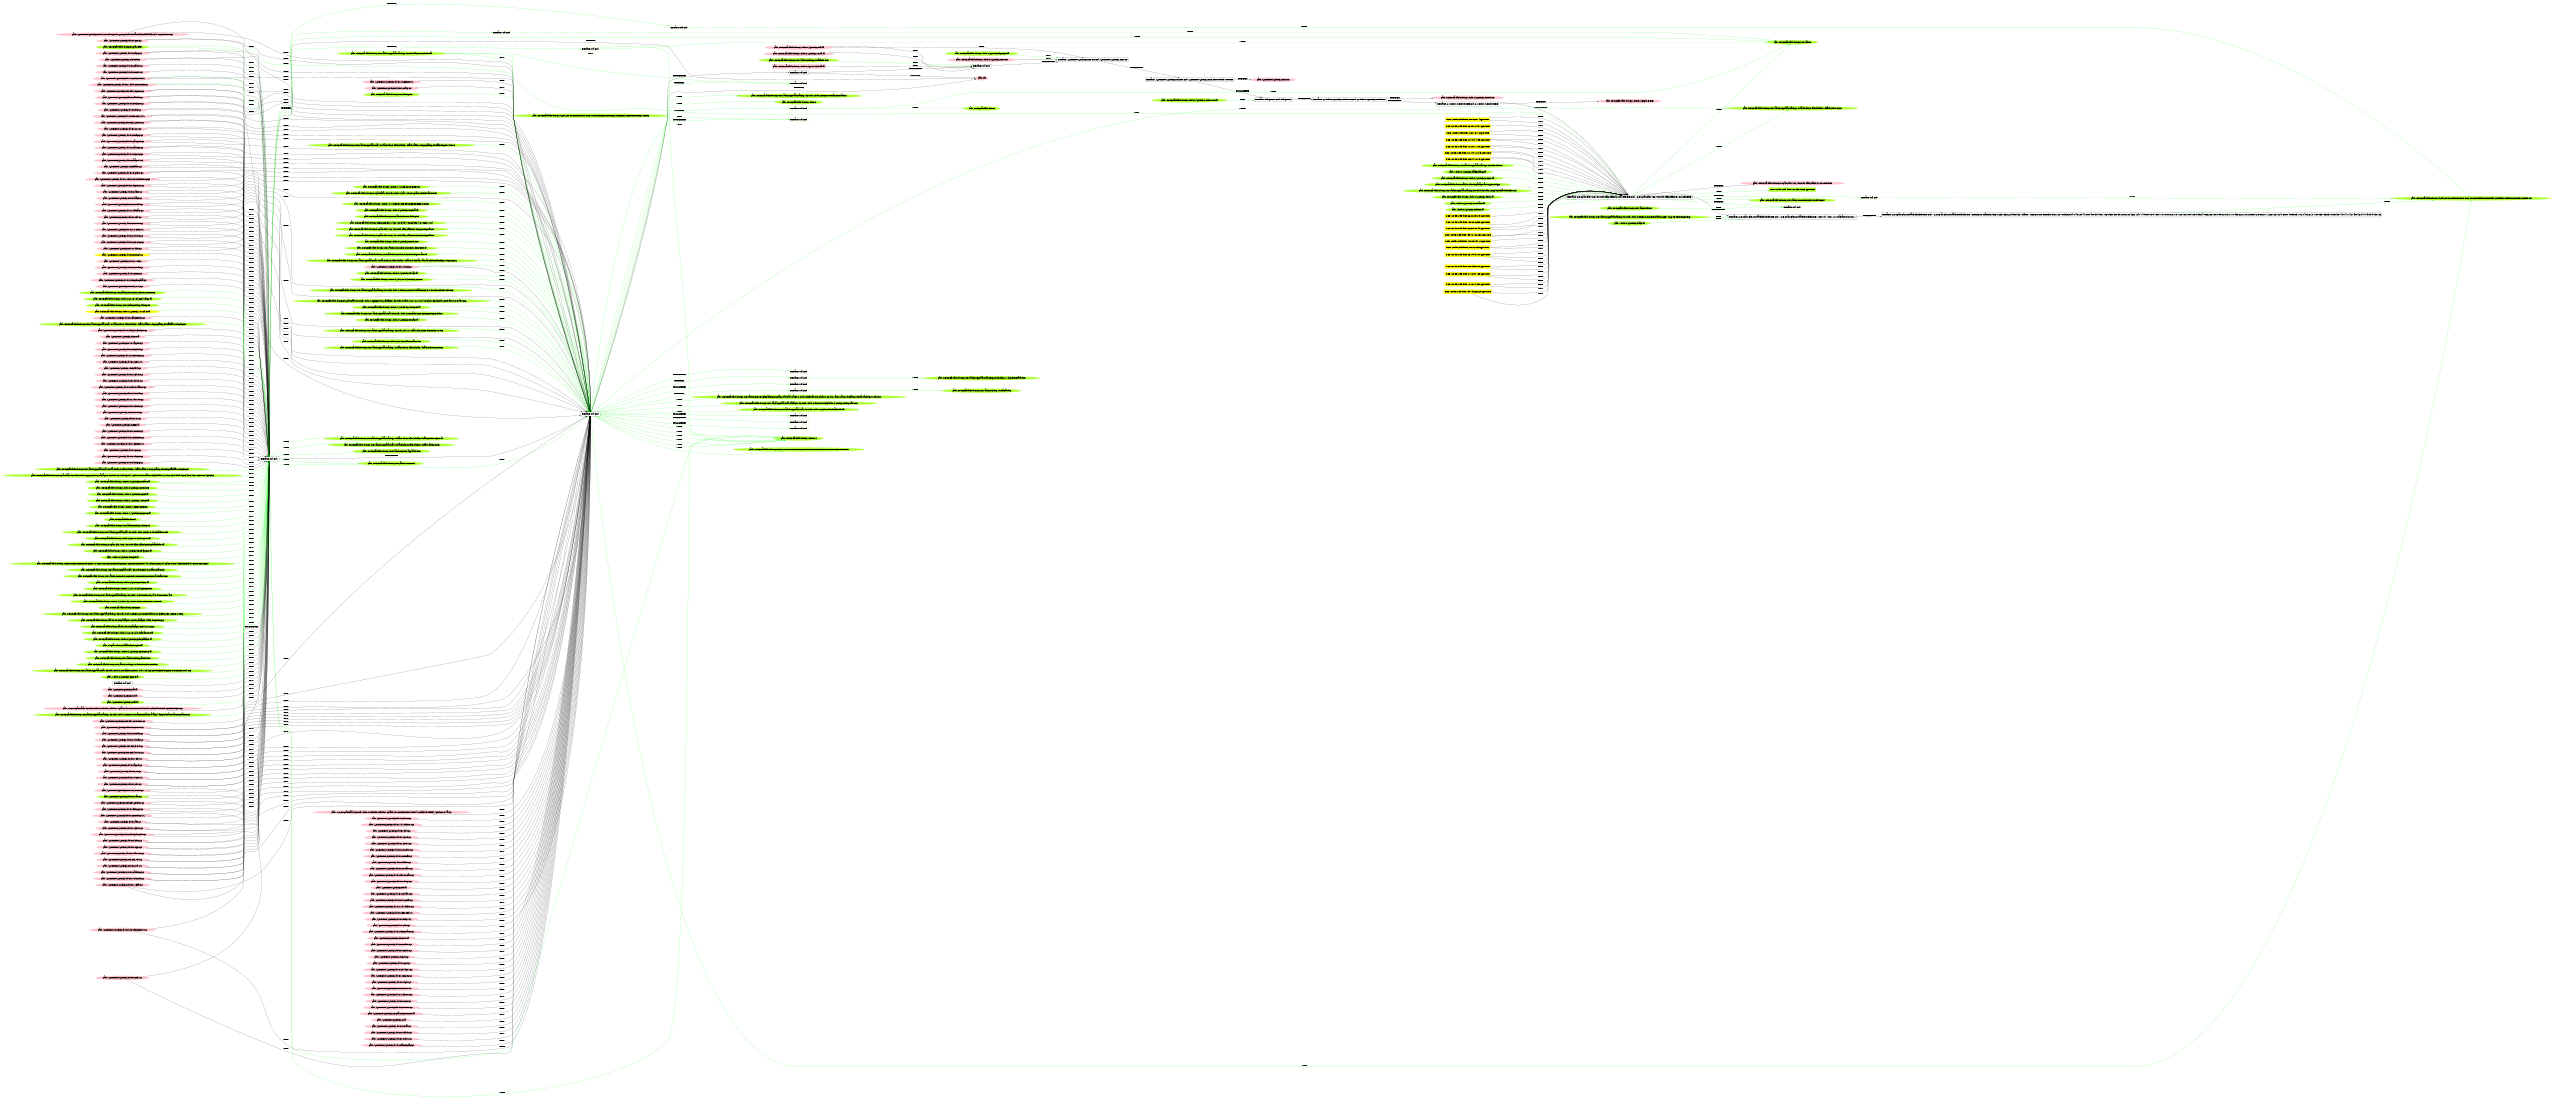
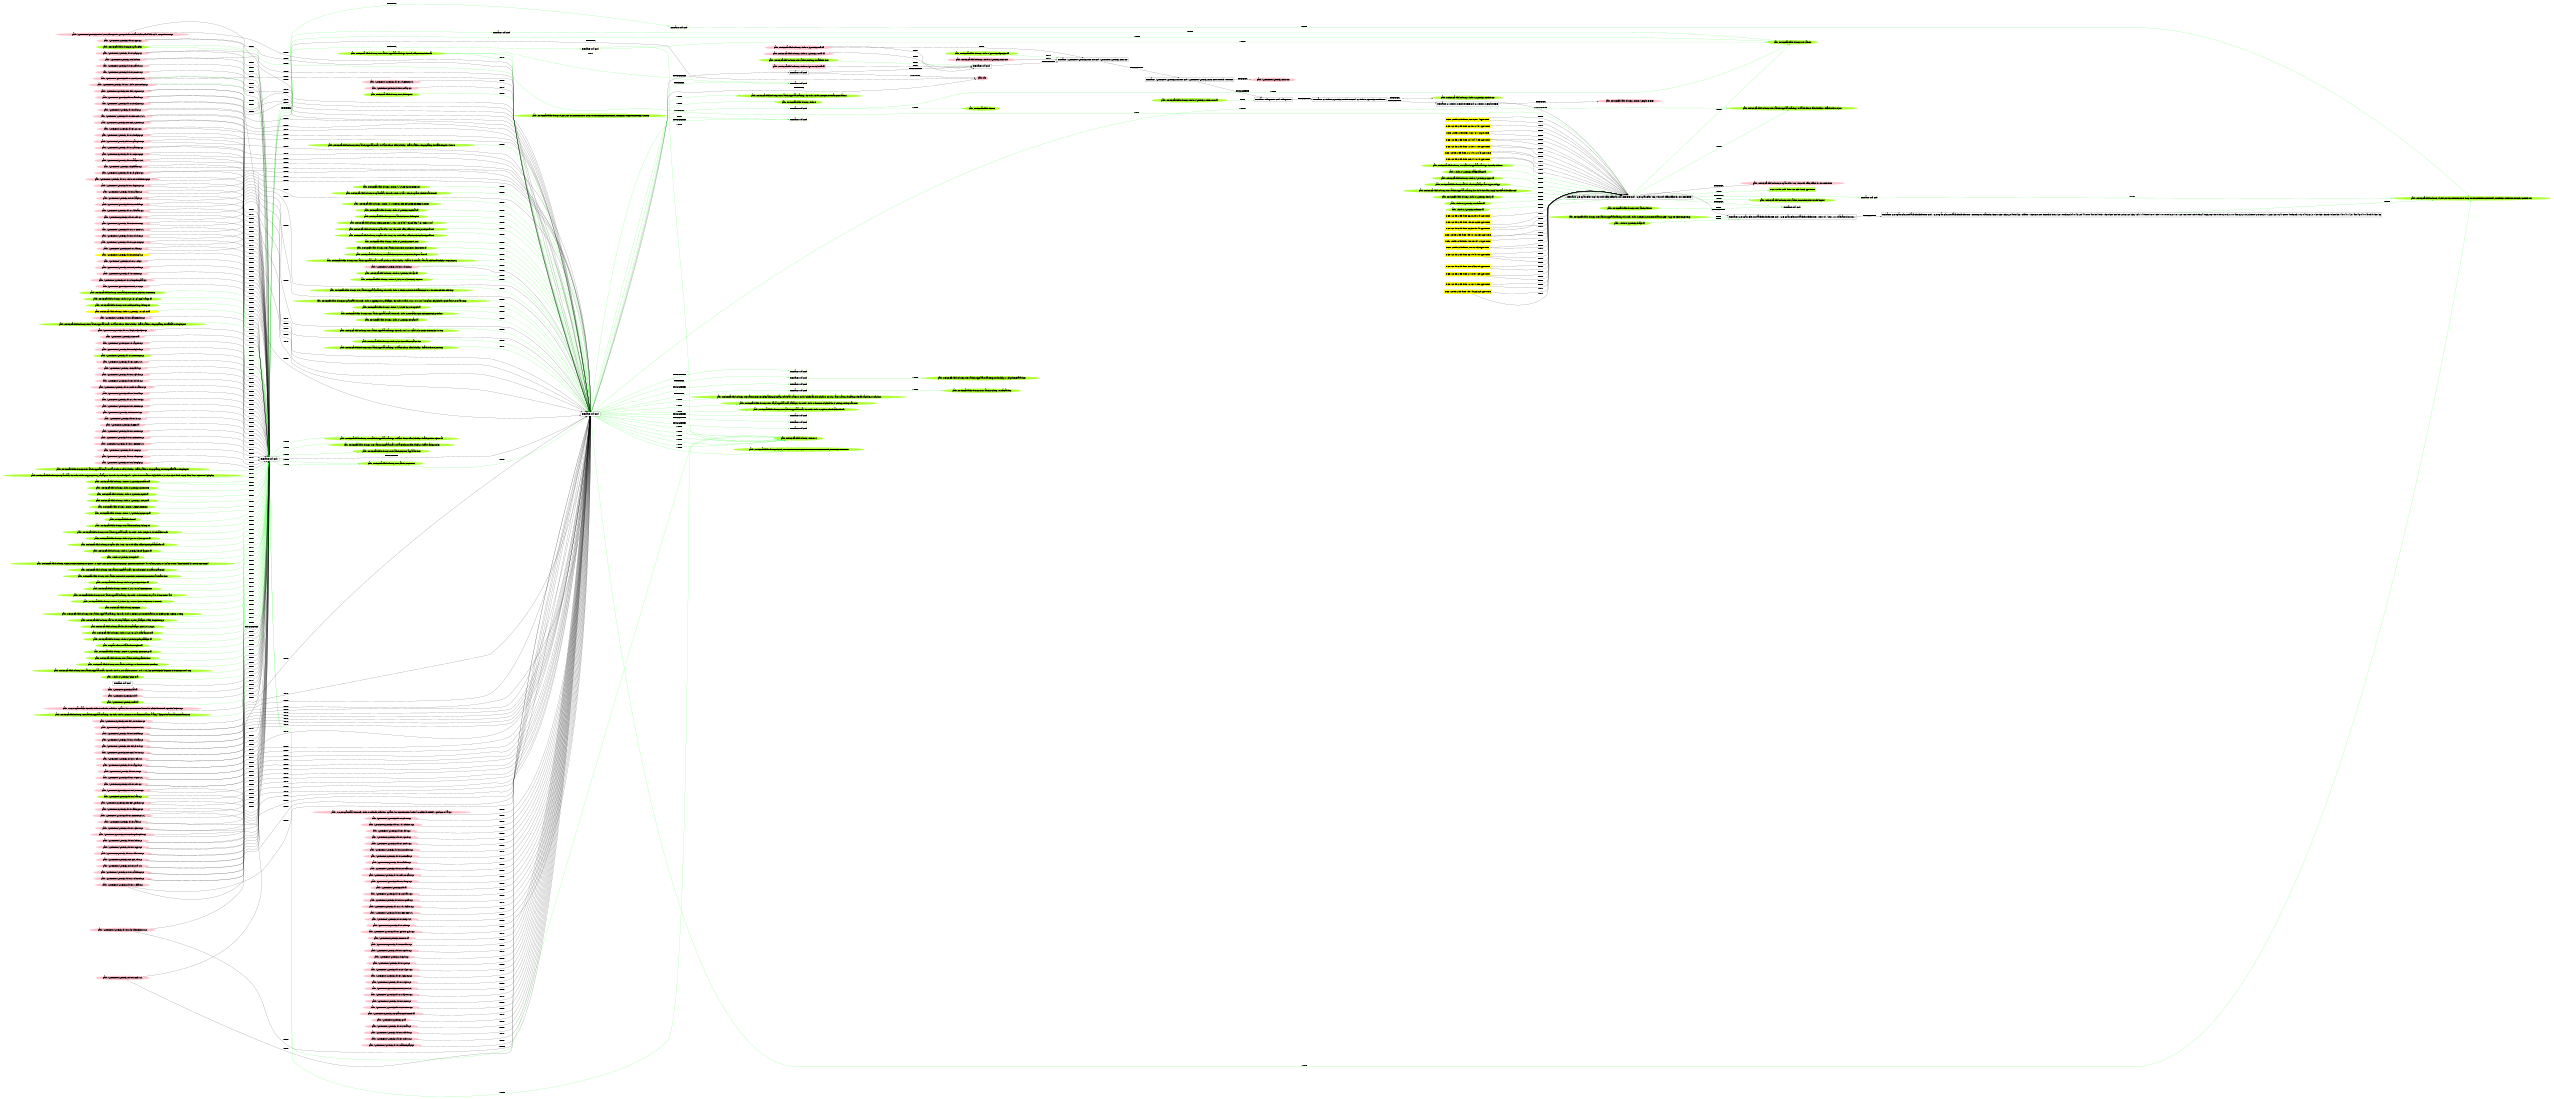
node "path: /Device/HarddiskVolume2/Windows/system32/userinit.exe": fillcolor pink -> greenyellow
node "path: /SystemRoot/System32/drivers/mountmgr.sys": fillcolor pink -> greenyellow
node "path: /SystemRoot/System32/drivers/degenerates.sys": label "path: /SystemRoot/System32/drivers/degenerates.sys" -> "path: /SystemRoot/System32/drivers/gpuenergydrv.sys"
node "path: /SystemRoot/system32/drivers/netbios.sys": shape ellipse -> box
